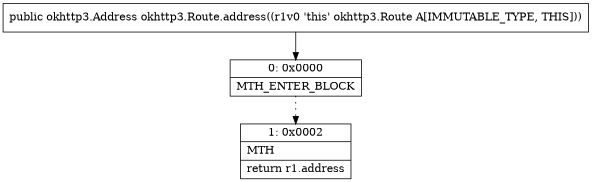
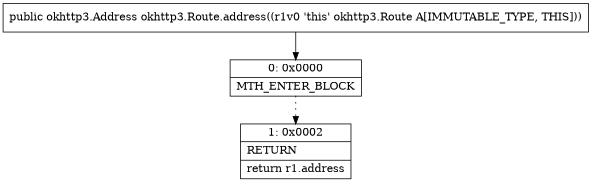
node "1: 0x0002": text "MTH" -> "RETURN"
